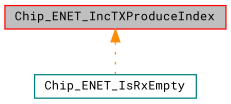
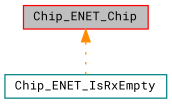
node "Chip_ENET_IncTXProduceIndex": label "Chip_ENET_IncTXProduceIndex" -> "Chip_ENET_Chip"
